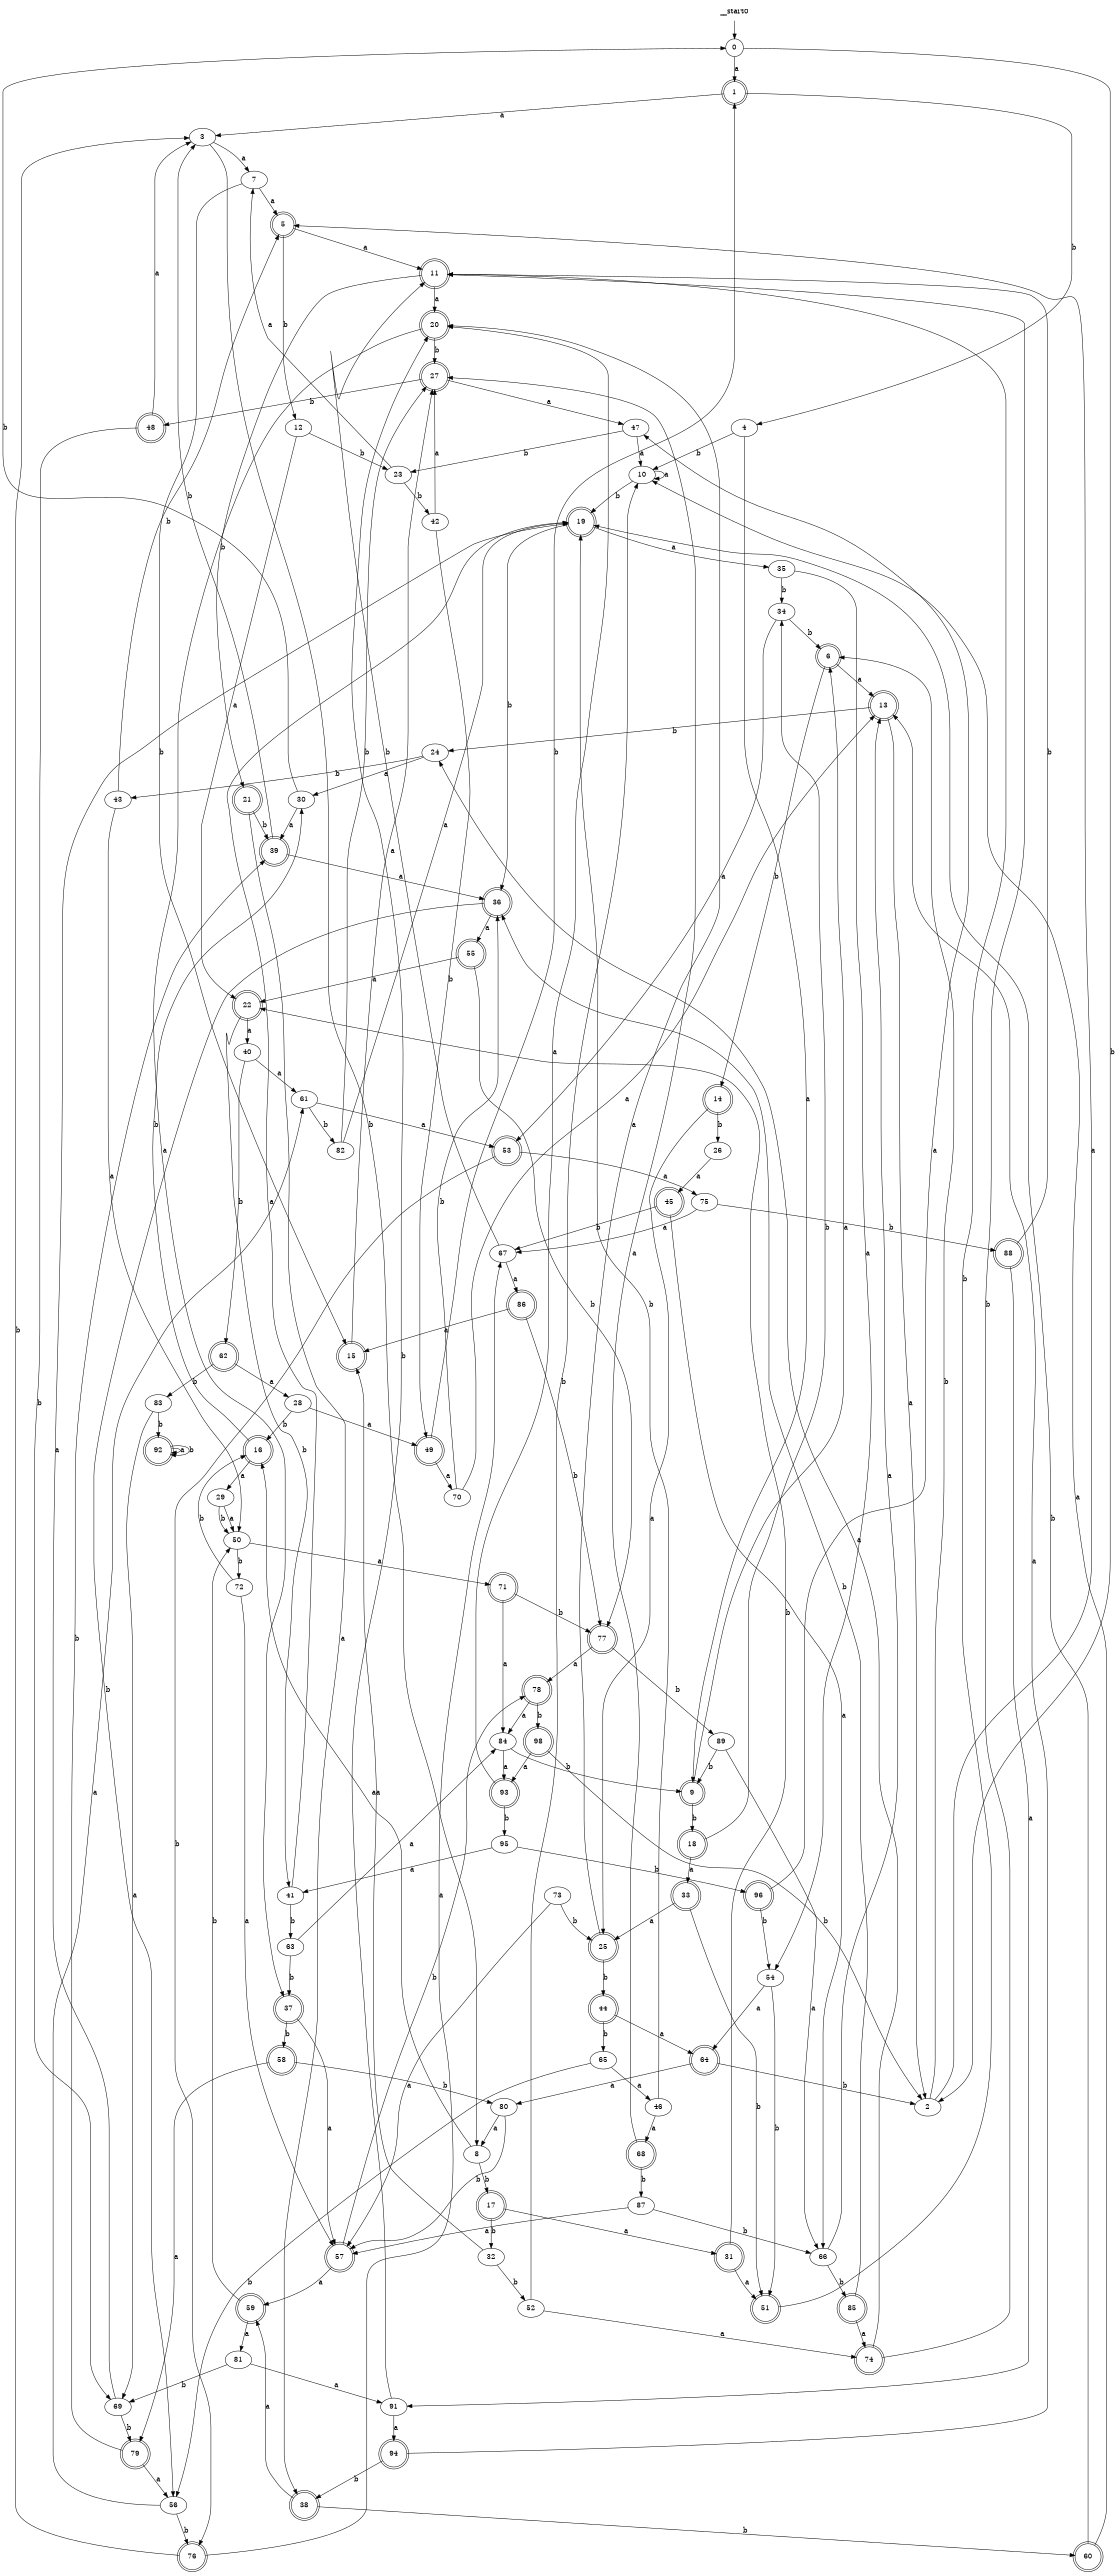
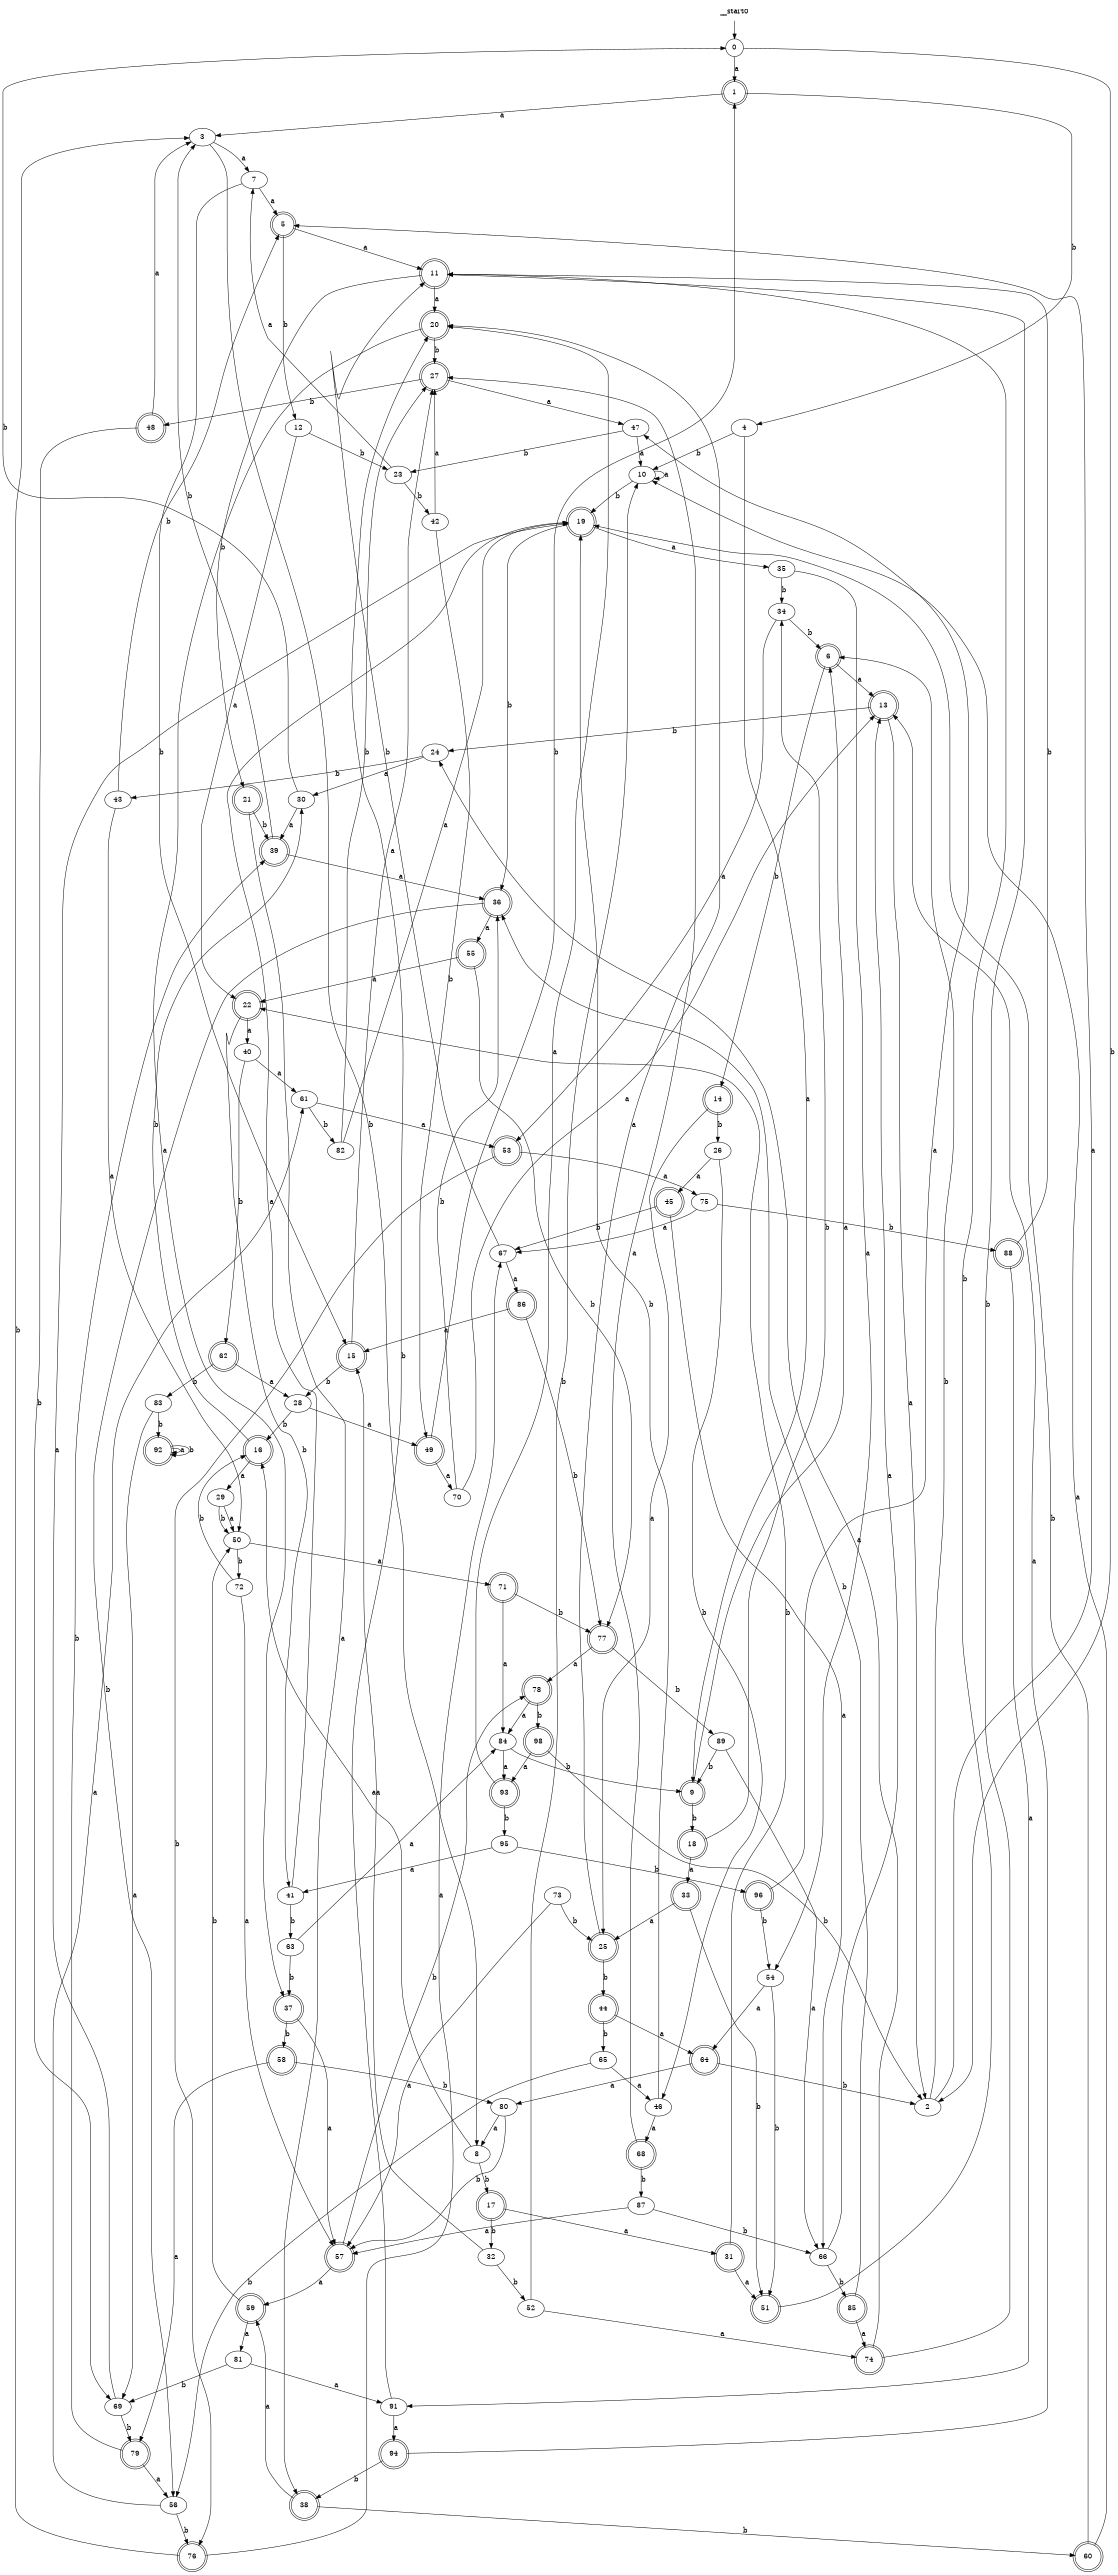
edge "15" -> "28": added, label "b"
edge "26" -> "46": added, label "b"
